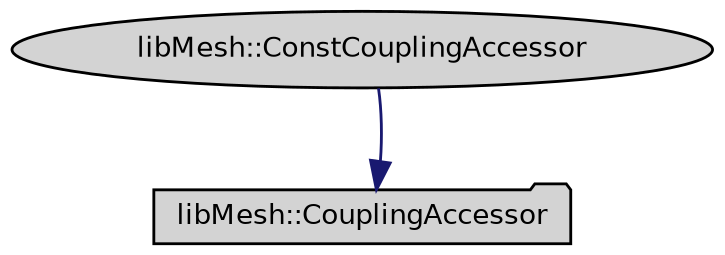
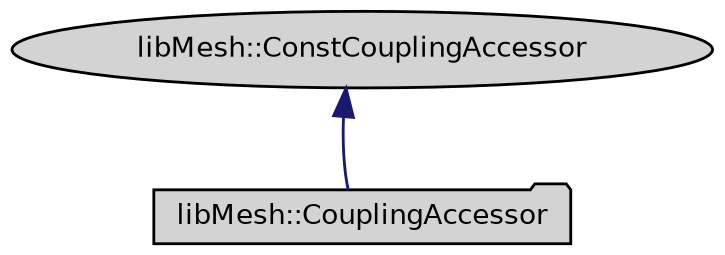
edge "libMesh::ConstCouplingAccessor" -> "libMesh::CouplingAccessor": reversed
